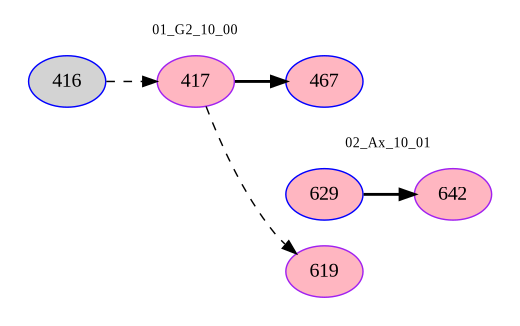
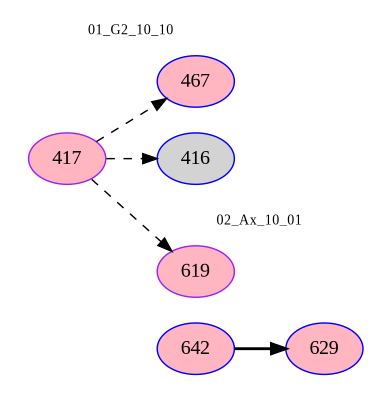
cluster "01_G2_10_00": label "01_G2_10_00" -> "01_G2_10_10"
edge "416" -> "417": reversed
edge "417" -> "467": style bold -> dashed
edge "629" -> "642": reversed
node "642": color purple -> blue
